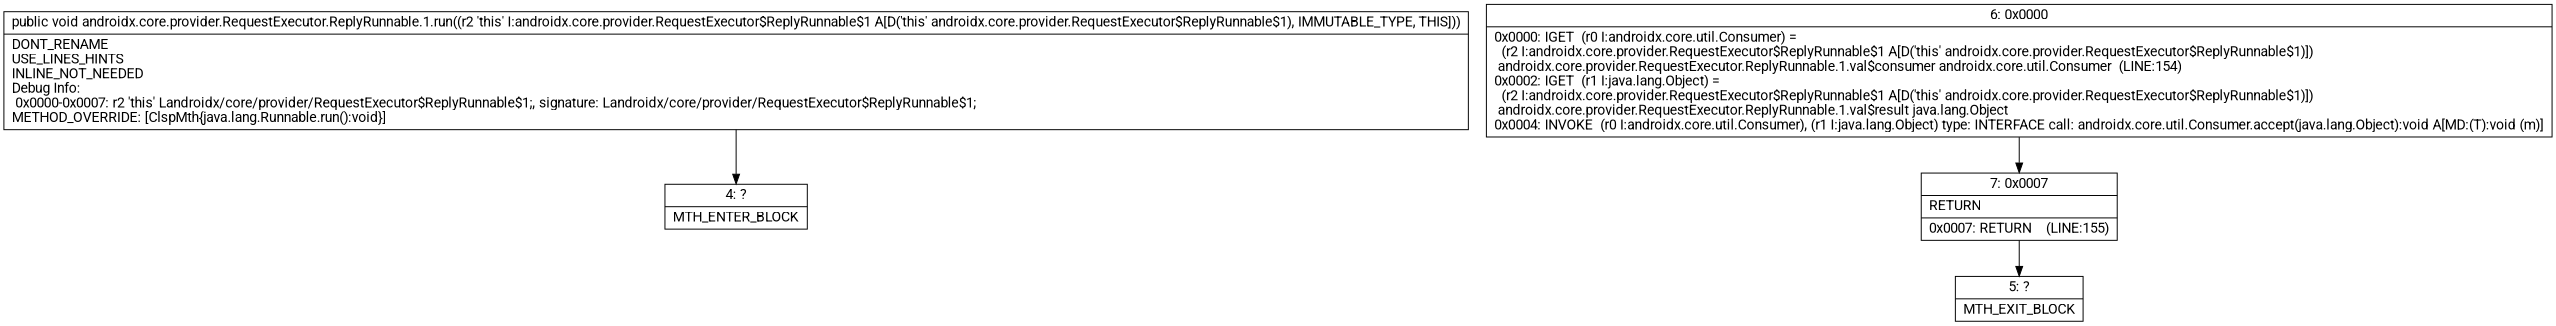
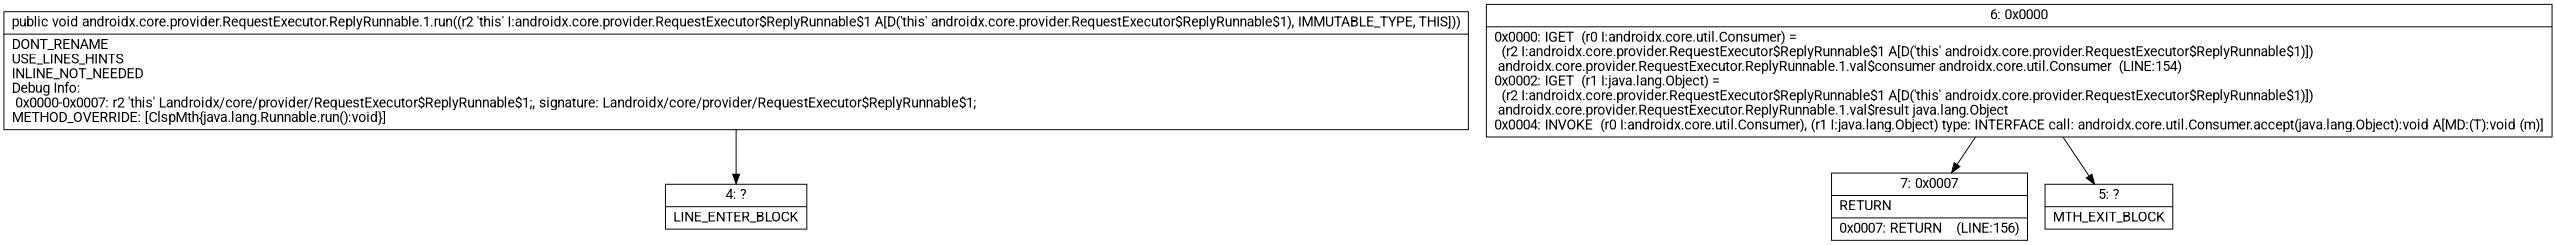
node "4: ?": text "MTH_ENTER_BLOCK" -> "LINE_ENTER_BLOCK"
node "7: 0x0007": text "0x0007: RETURN    (LINE:155)" -> "0x0007: RETURN    (LINE:156)"
edge "7: 0x0007" -> "5: ?": now "6: 0x0000" -> "5: ?"
